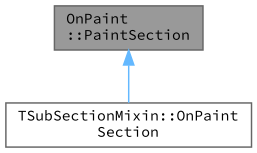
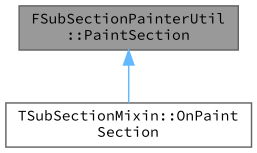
node "OnPaint ::PaintSection": label "OnPaint ::PaintSection" -> "FSubSectionPainterUtil ::PaintSection"
